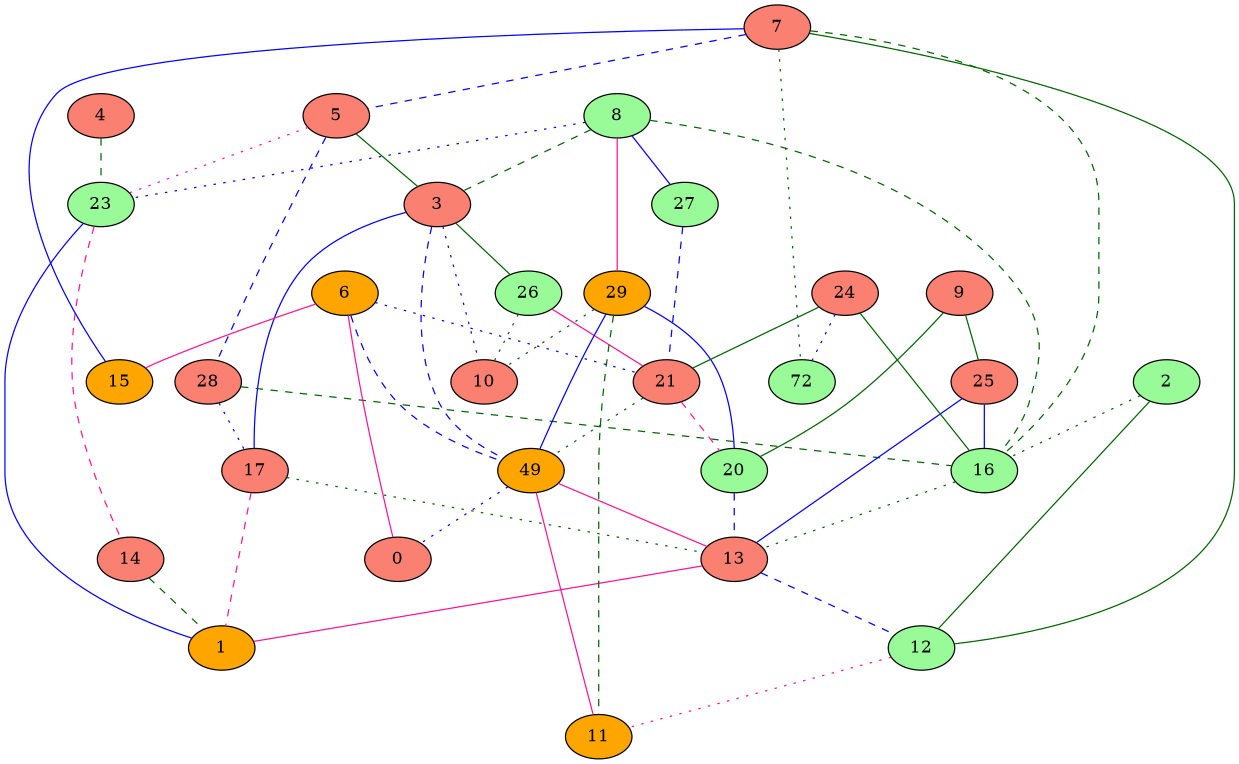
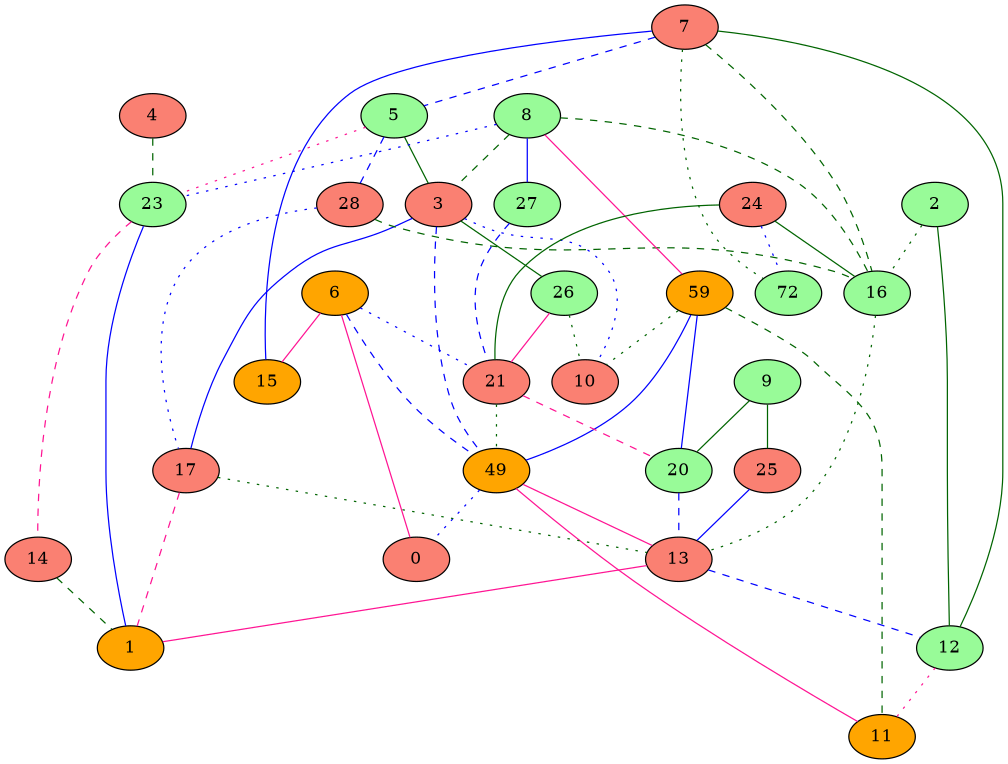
node "5": fillcolor salmon -> palegreen
node "29": label "29" -> "59"
node "9": fillcolor salmon -> palegreen
edge "25" -- "16": removed
